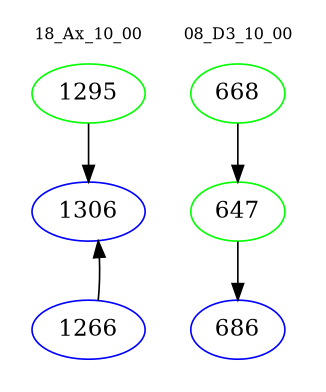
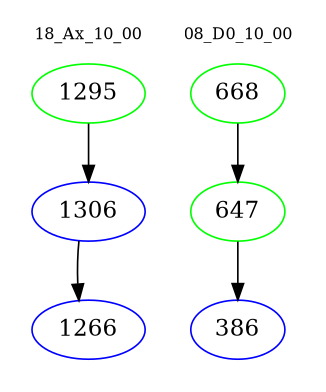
cluster "08_D3_10_00": label "08_D3_10_00" -> "08_D0_10_00"
edge "1266" -> "1306": reversed
node "686": label "686" -> "386"
